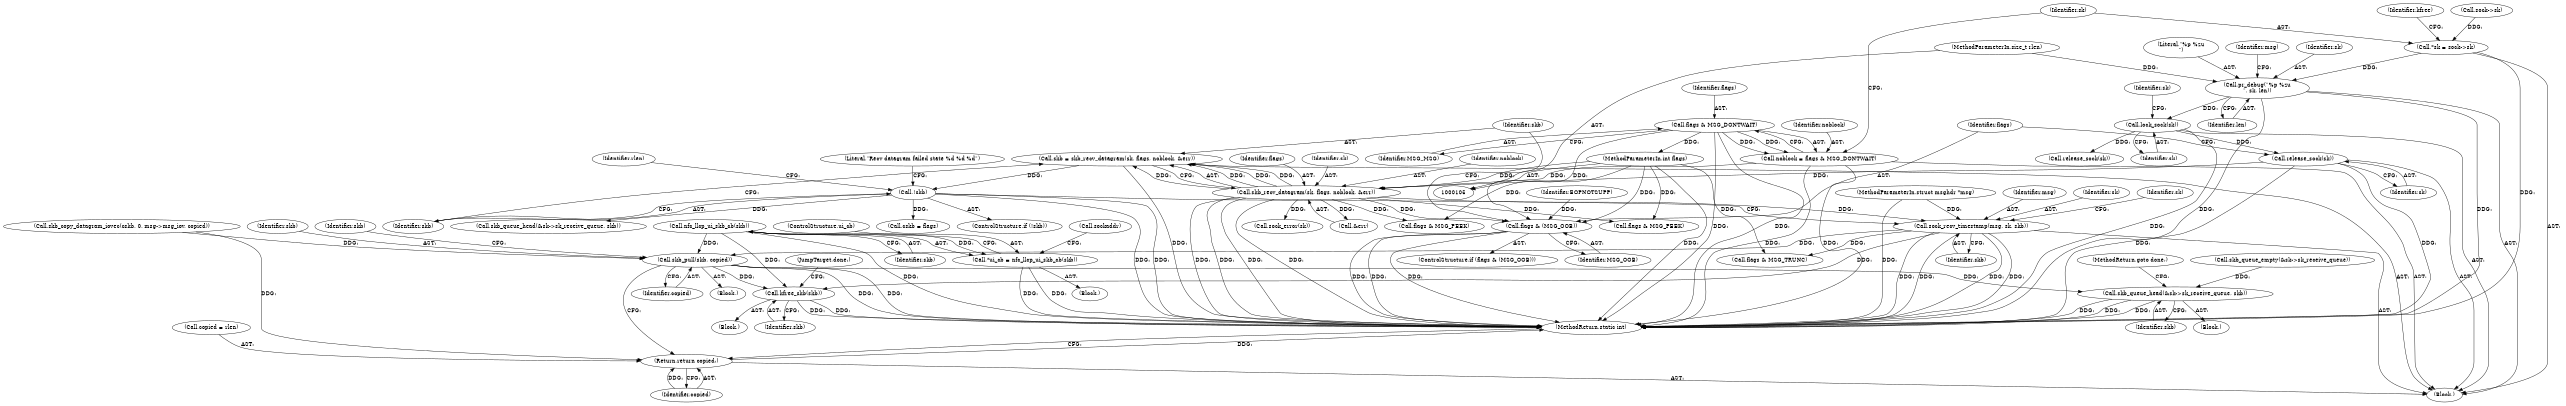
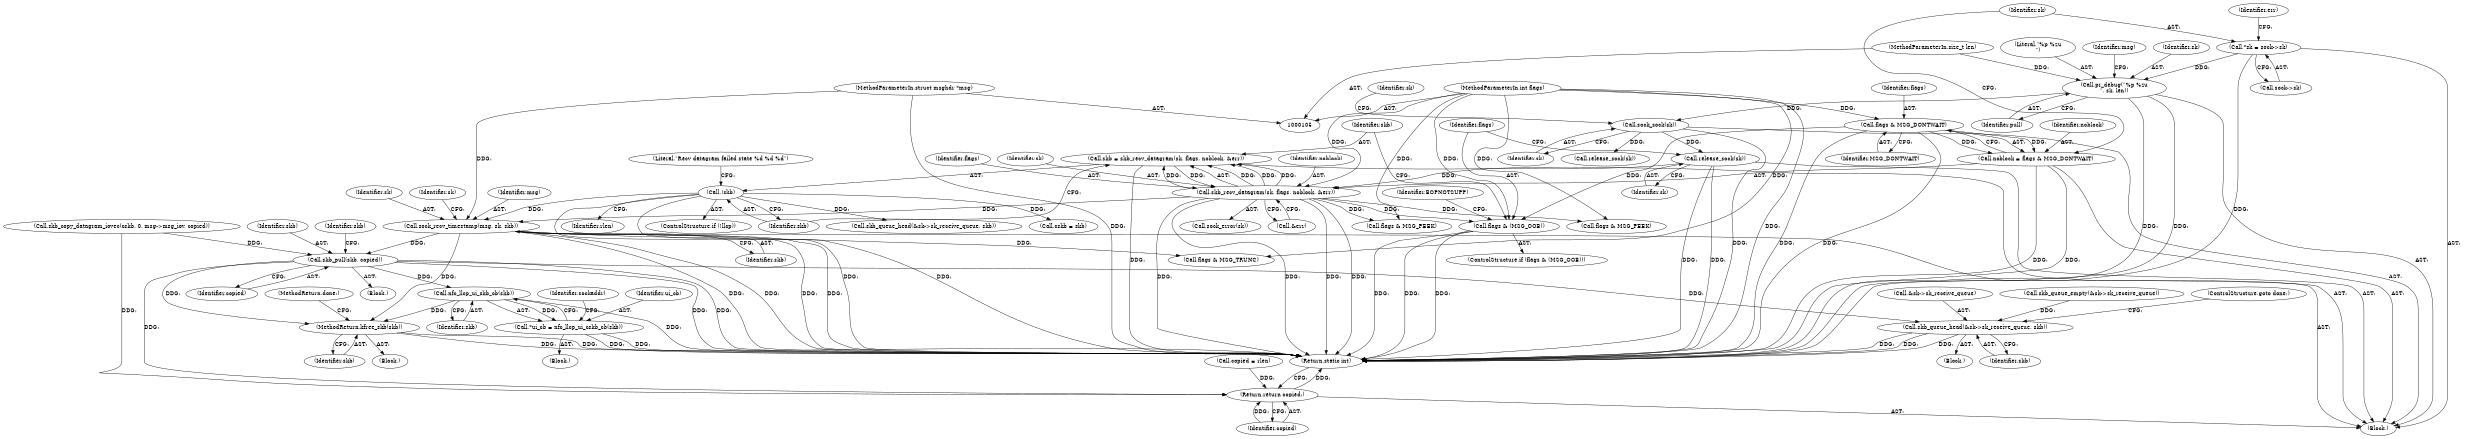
node "(Identifier,kfree)": label "(Identifier,kfree)" -> "(Identifier,err)"
edge "(Call,sock->sk)" -> "(Call,*sk = sock->sk)": label "DDG: " -> "AST: "
node "(MethodParameterIn,size_t rlen)": label "(MethodParameterIn,size_t rlen)" -> "(MethodParameterIn,size_t len)"
edge "(Call,*sk = sock->sk)" -> "(Call,sock->sk)": added, label "CFG:"
edge "(MethodParameterIn,struct msghdr *msg)" -> "1000105": added, label "AST:"
node "(Call,lock_sock(sk))": label "(Call,lock_sock(sk))" -> "(Call,sock_sock(sk))"
node "(Identifier,len)": label "(Identifier,len)" -> "(Identifier,pull)"
edge "(Call,flags & MSG_DONTWAIT)" -> "(MethodParameterIn,int flags)": reversed
node "(Identifier,MSG_MSG)": label "(Identifier,MSG_MSG)" -> "(Identifier,MSG_DONTWAIT)"
edge "(Identifier,rlen)" -> "(Call,!skb)": reversed
edge "(Call,skb = skb_recv_datagram(sk, flags, noblock, &err))" -> "(Call,!skb)": label "DDG: " -> "AST: "
edge "(Call,skb = skb_recv_datagram(sk, flags, noblock, &err))" -> "(Call,skb_recv_datagram(sk, flags, noblock, &err))": label "CFG: " -> "DDG: "
edge "(Call,noblock = flags & MSG_DONTWAIT)" -> "(Call,skb_recv_datagram(sk, flags, noblock, &err))": label "DDG: " -> "AST: "
edge "(Call,skb_recv_datagram(sk, flags, noblock, &err))" -> "(Call,sock_error(sk))": label "DDG: " -> "AST: "
edge "(Call,&err)" -> "(Call,skb_recv_datagram(sk, flags, noblock, &err))": label "AST: " -> "CFG: "
edge "(Call,skb_recv_datagram(sk, flags, noblock, &err))" -> "(Call,&err)": label "DDG: " -> "CFG: "
edge "(Identifier,EOPNOTSUPP)" -> "(Call,flags & (MSG_OOB))": label "DDG: " -> "CFG: "
edge "(Call,!skb)" -> "(Call,sock_recv_timestamp(msg, sk, skb))": label "CFG: " -> "DDG: "
node "(ControlStructure,ui_cb)": label "(ControlStructure,ui_cb)" -> "(Identifier,ui_cb)"
node "(Call,cskb = flags)": label "(Call,cskb = flags)" -> "(Call,cskb = skb)"
node "(ControlStructure,if (!skb))": label "(ControlStructure,if (!skb))" -> "(ControlStructure,if (!llcp))"
node "(Call,sockaddr)": label "(Call,sockaddr)" -> "(Identifier,sockaddr)"
edge "(Call,nfc_llcp_ui_skb_cb(skb))" -> "(Call,skb_pull(skb, copied))": reversed
node "(JumpTarget,done:)": label "(JumpTarget,done:)" -> "(MethodReturn,done:)"
node "(Call,*ui_cb = nfc_llcp_ui_skb_cb(skb))": label "(Call,*ui_cb = nfc_llcp_ui_skb_cb(skb))" -> "(Call,*ui_cb = nfc_llcp_ui_cskb_cb(skb))"
node "(Identifier,MSG_OOB)": removed
node "(MethodReturn,goto done;)": label "(MethodReturn,goto done;)" -> "(ControlStructure,goto done;)"
node "(Call,kfree_skb(skb))": label "(Call,kfree_skb(skb))" -> "(MethodReturn,kfree_skb(skb))"
node "(Call,&sk->sk_receive_queue)": added
edge "(Call,skb_pull(skb, copied))" -> "(Return,return copied;)": label "CFG: " -> "DDG: "
node "(MethodReturn,static int)": label "(MethodReturn,static int)" -> "(Return,static int)"
edge "(Call,copied = rlen)" -> "(Return,return copied;)": label "AST: " -> "DDG: "
